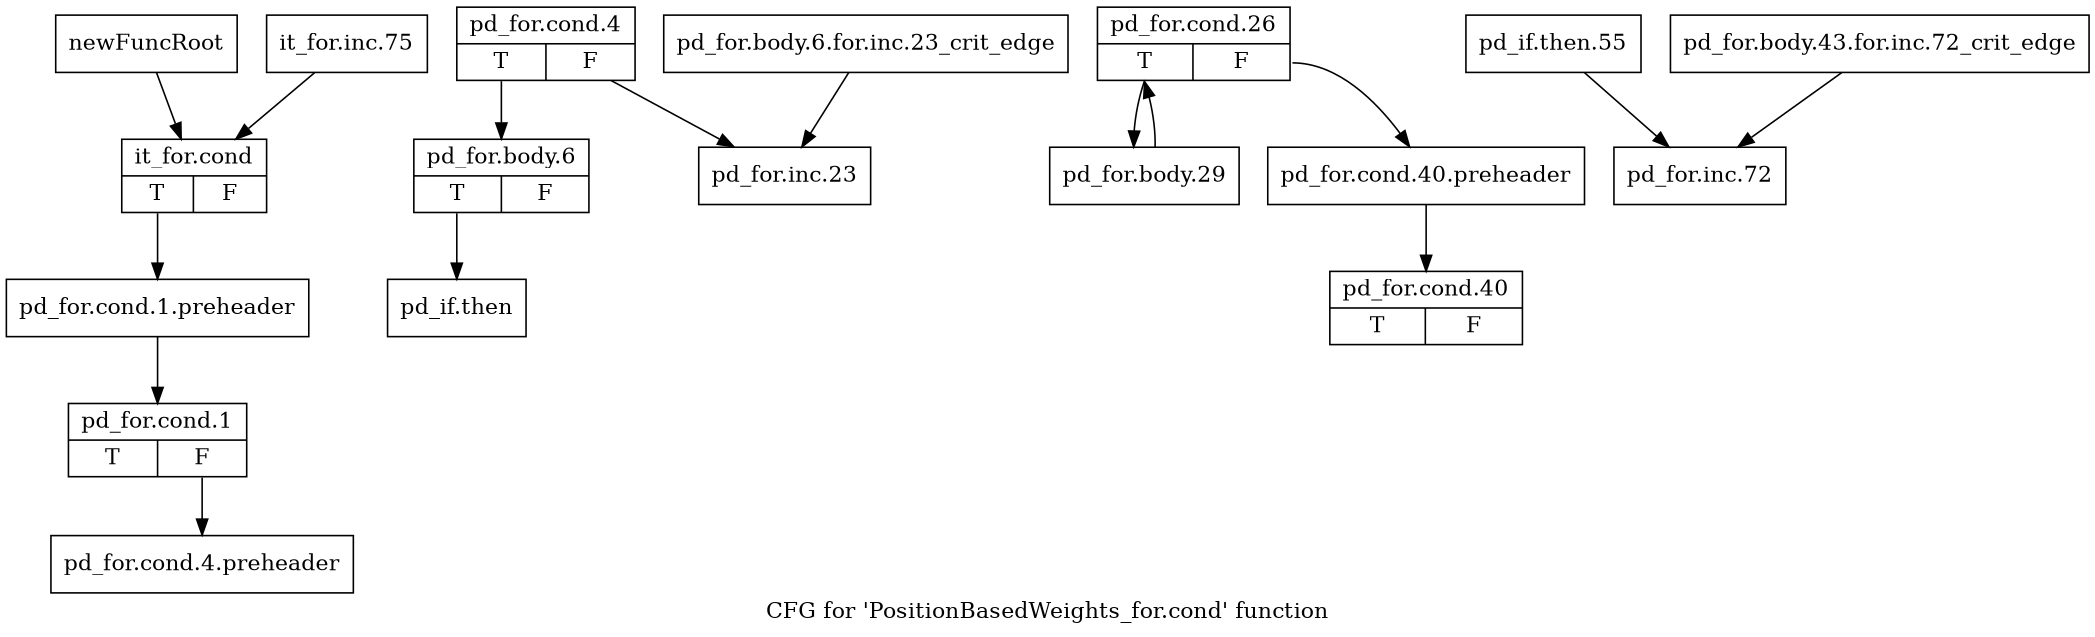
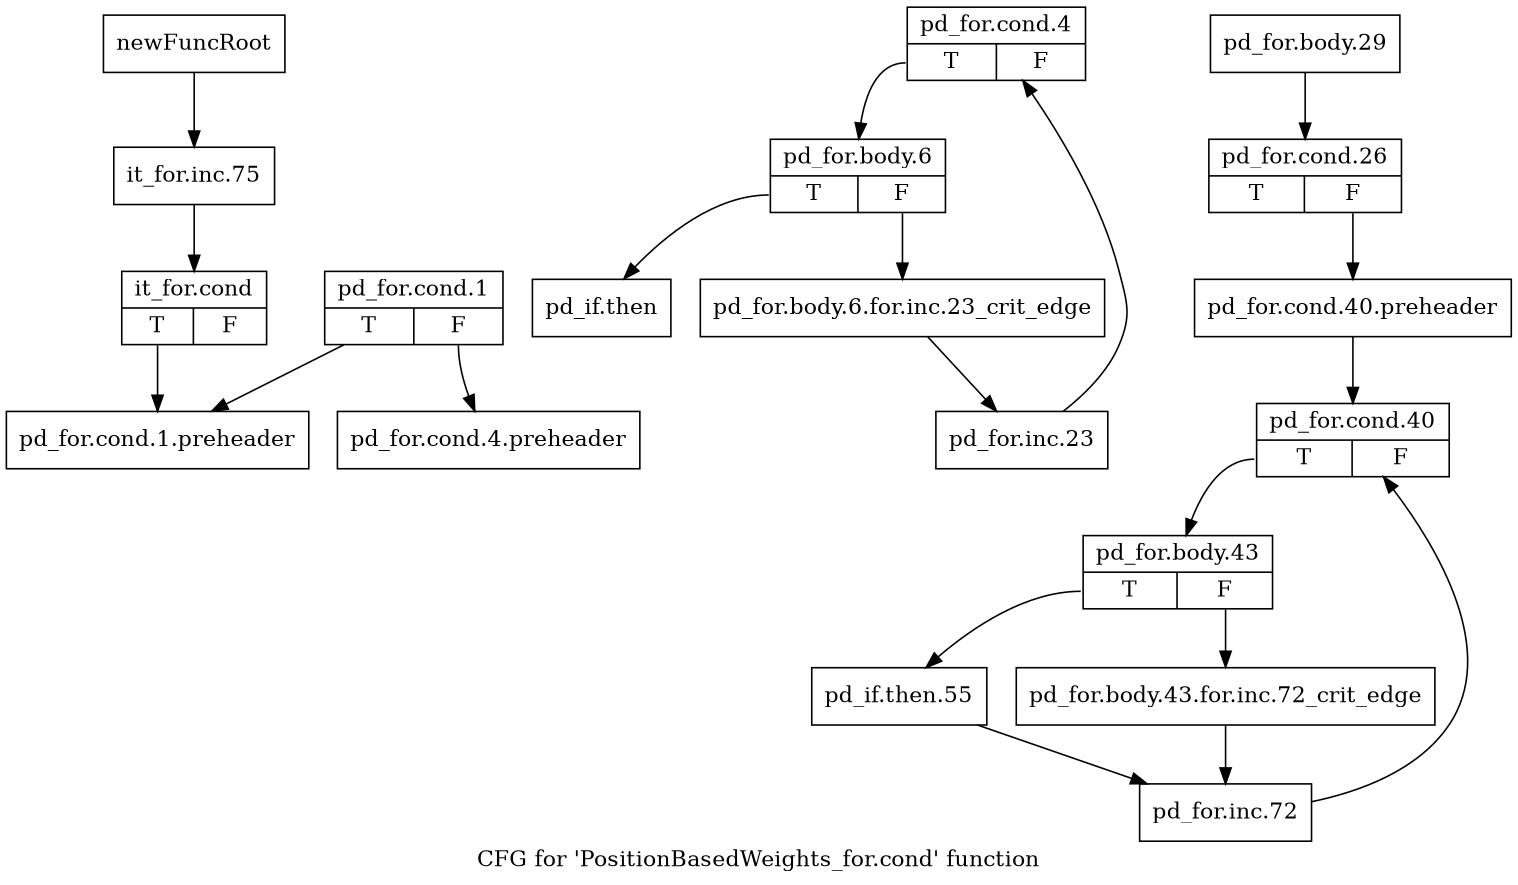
edge "newFuncRoot" -> "it_for.cond": now "newFuncRoot" -> "it_for.inc.75"
edge "pd_for.cond.26" -> "pd_for.body.29": removed
edge "pd_for.cond.4" -> "pd_for.inc.23": reversed
edge "pd_for.body.6" -> "pd_for.body.6.for.inc.23_crit_edge": added
edge "pd_for.cond.1.preheader" -> "pd_for.cond.1": reversed
node "pd_for.body.43": added
edge "pd_for.inc.72" -> "pd_for.cond.40": added
